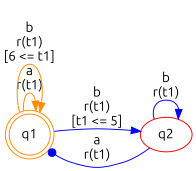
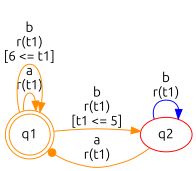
edge "q1" -> "q2": color blue -> darkorange
edge "q2" -> "q1": color blue -> darkorange
